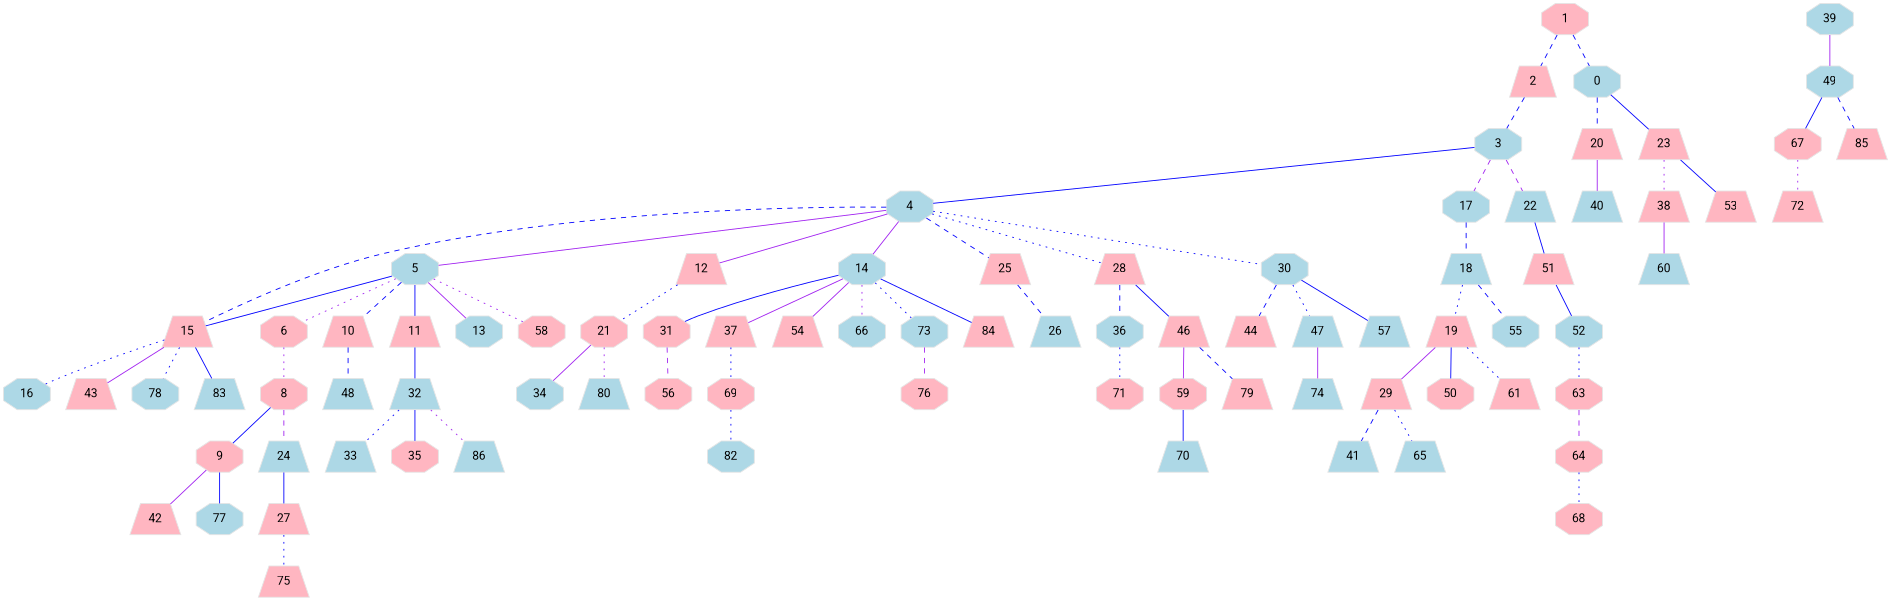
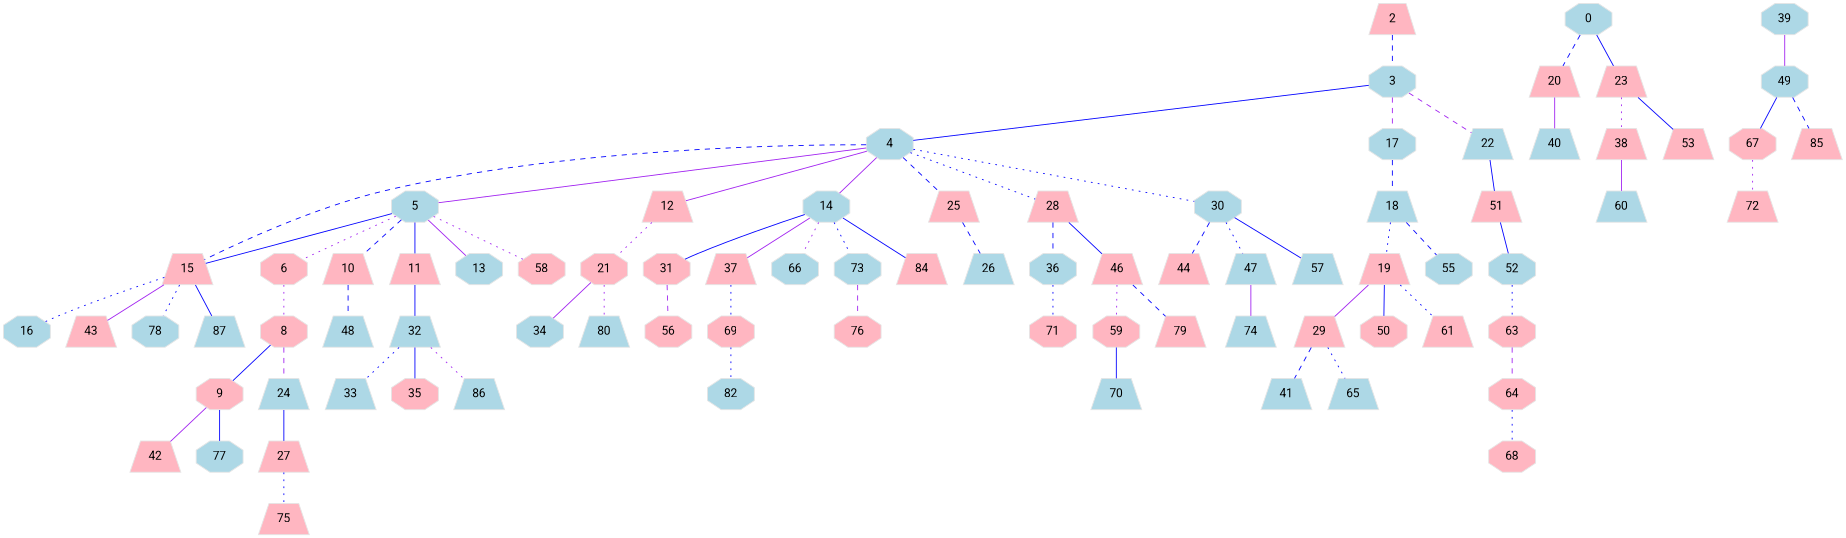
node "1": removed
edge "12" -- "21": color blue -> purple
node "54": removed
edge "46" -- "59": style solid -> dotted
node "83": label "83" -> "87"
